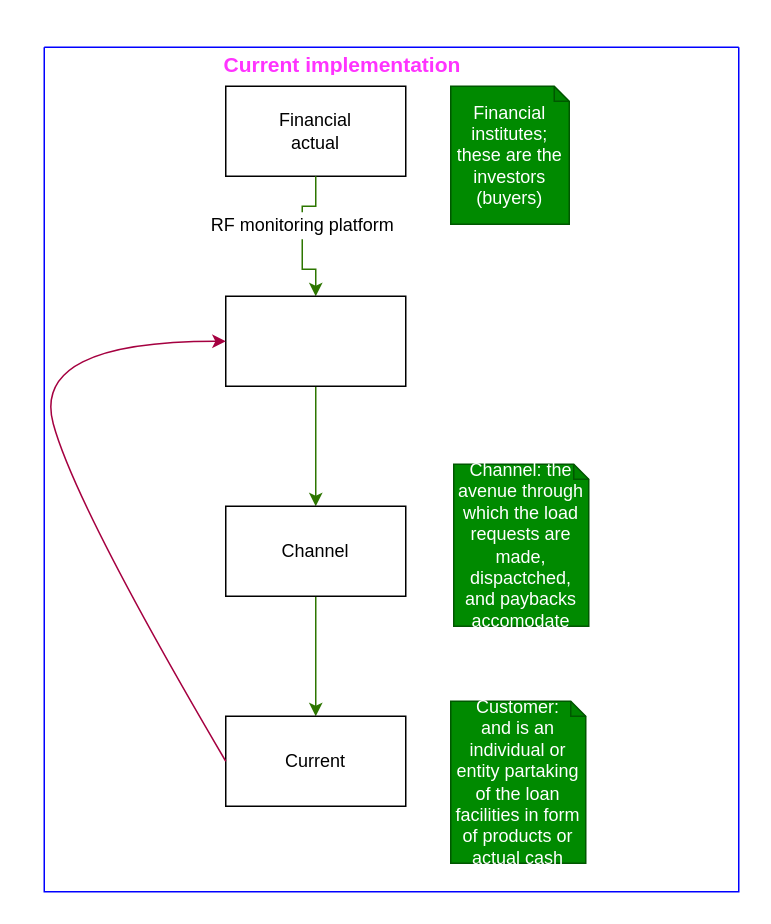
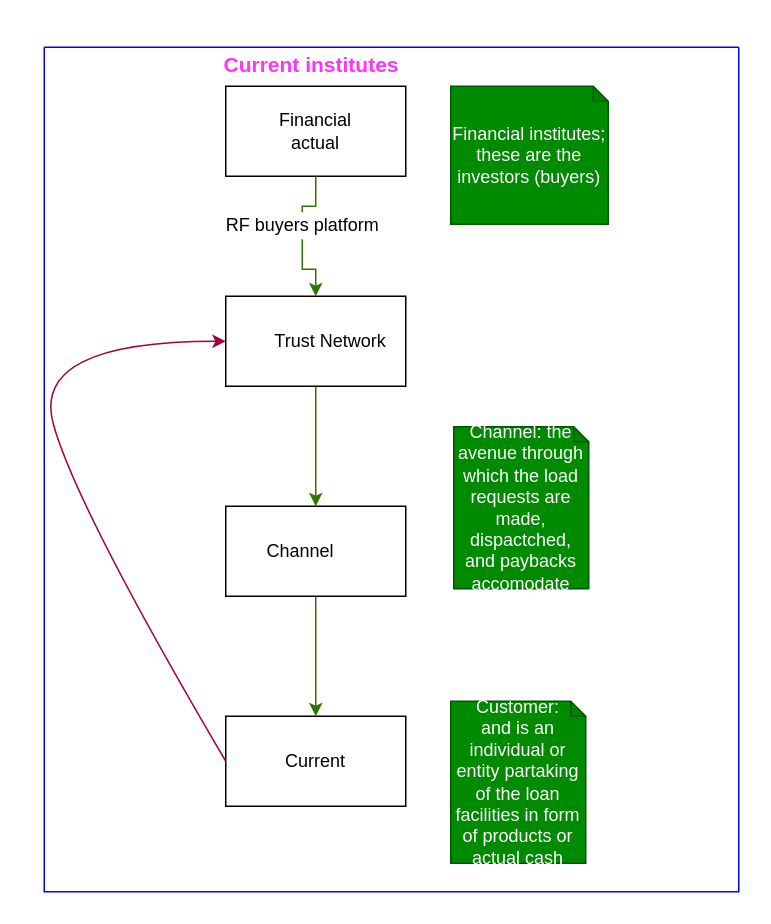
node "Current implementation": label "Current implementation" -> "Current institutes"
node "Financial institutes; these are the investors (buyers)": size 119x138 -> 158x138
node "RF monitoring platform": label "RF monitoring platform" -> "RF buyers platform"
node "Trust Network": added
node "Channel: the avenue through which the load requests are made, dispactched, and paybacks accomodate": moved (521, 545) -> (521, 508)
node "Channel": moved (316, 551) -> (301, 551)
